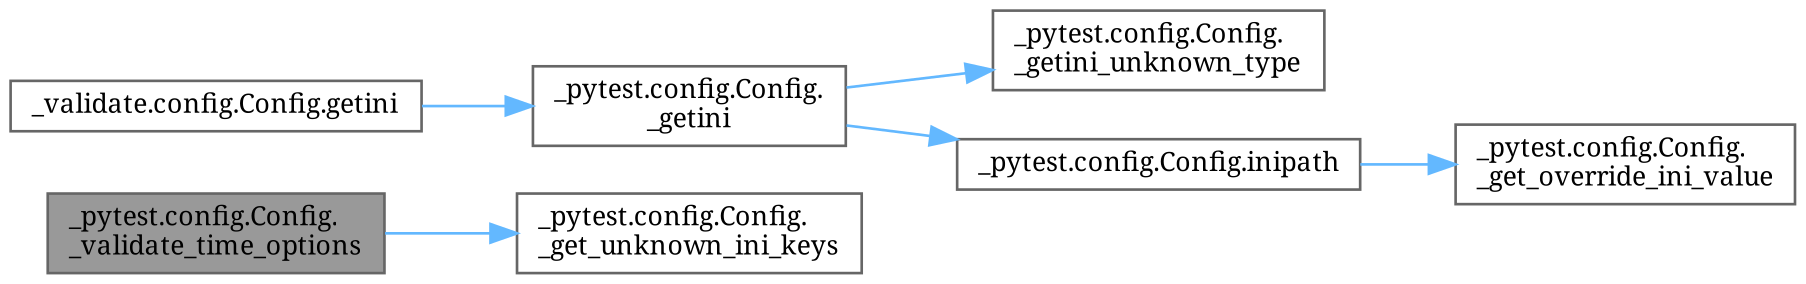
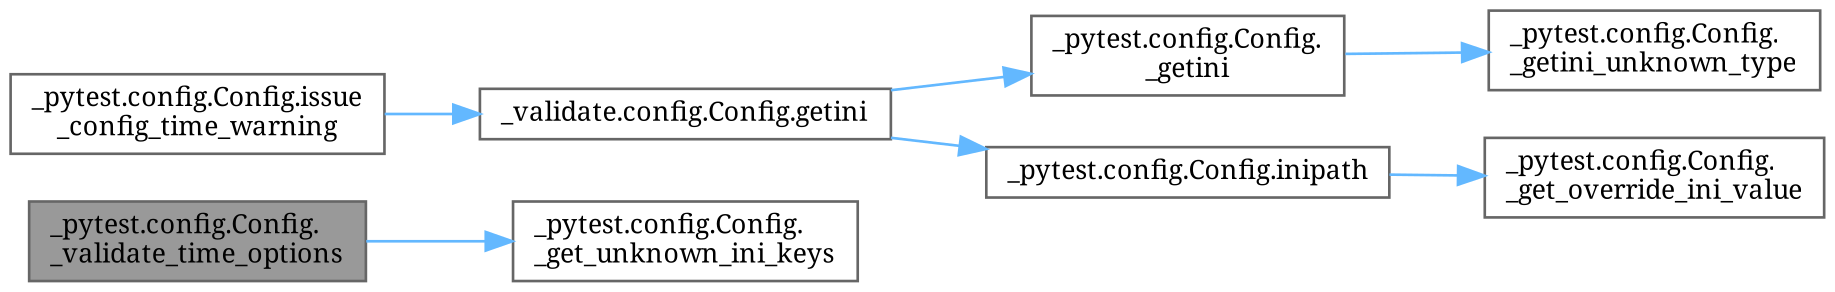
node "_pytest.config.Config.issue _config_time_warning": added
edge "_pytest.config.Config. _getini" -> "_pytest.config.Config.inipath": now "_validate.config.Config.getini" -> "_pytest.config.Config.inipath"
